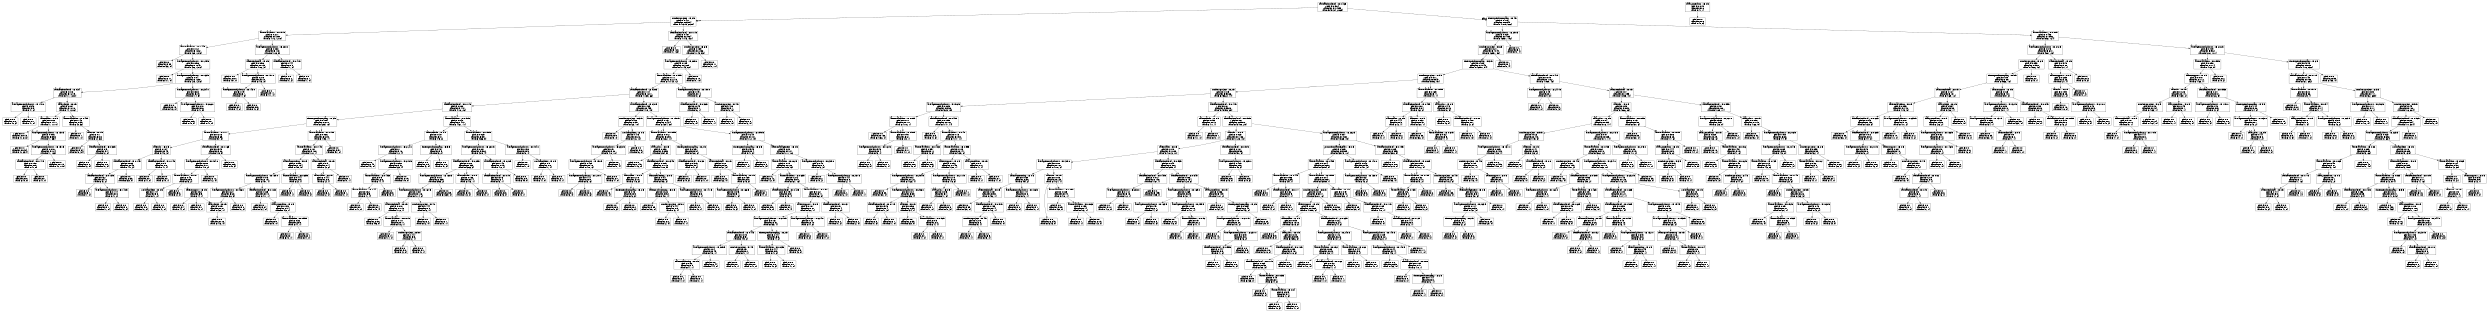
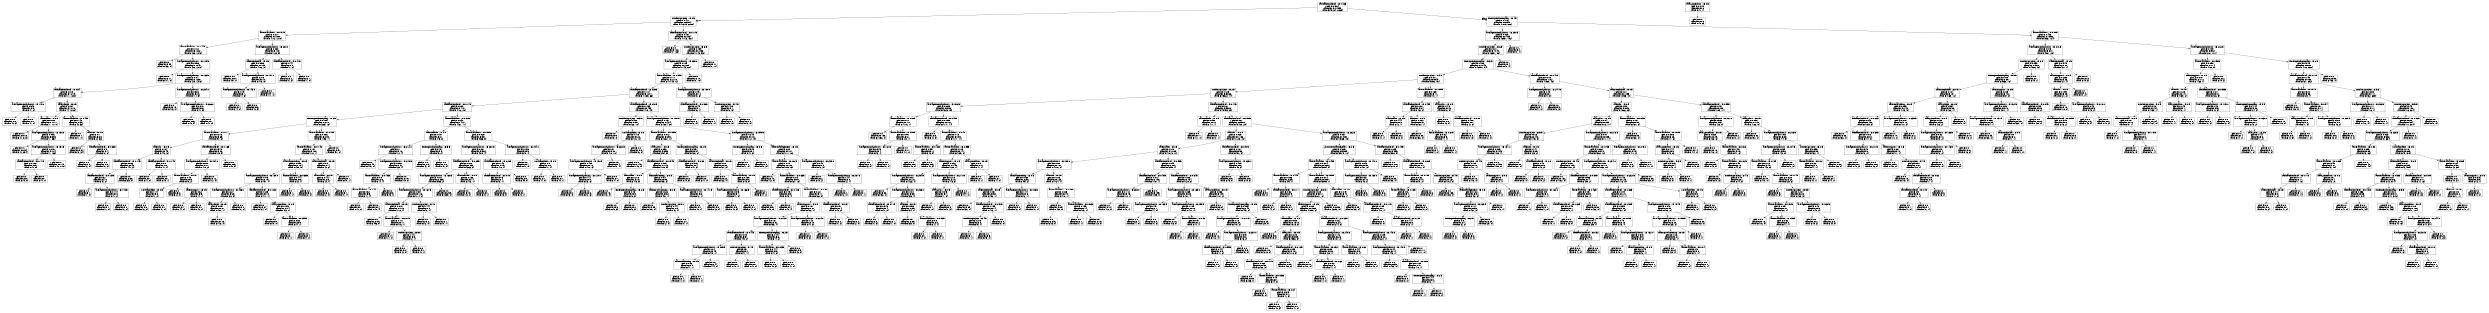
edge "sales_IT <= 0.5 gini = 0.003 samples = 725 value = [724, 1]" -> "gini = 0.0 samples = 646 value = [646, 0]": now "gini = 0.0 samples = 65 value = [65, 0]" -> "gini = 0.0 samples = 646 value = [646, 0]"
